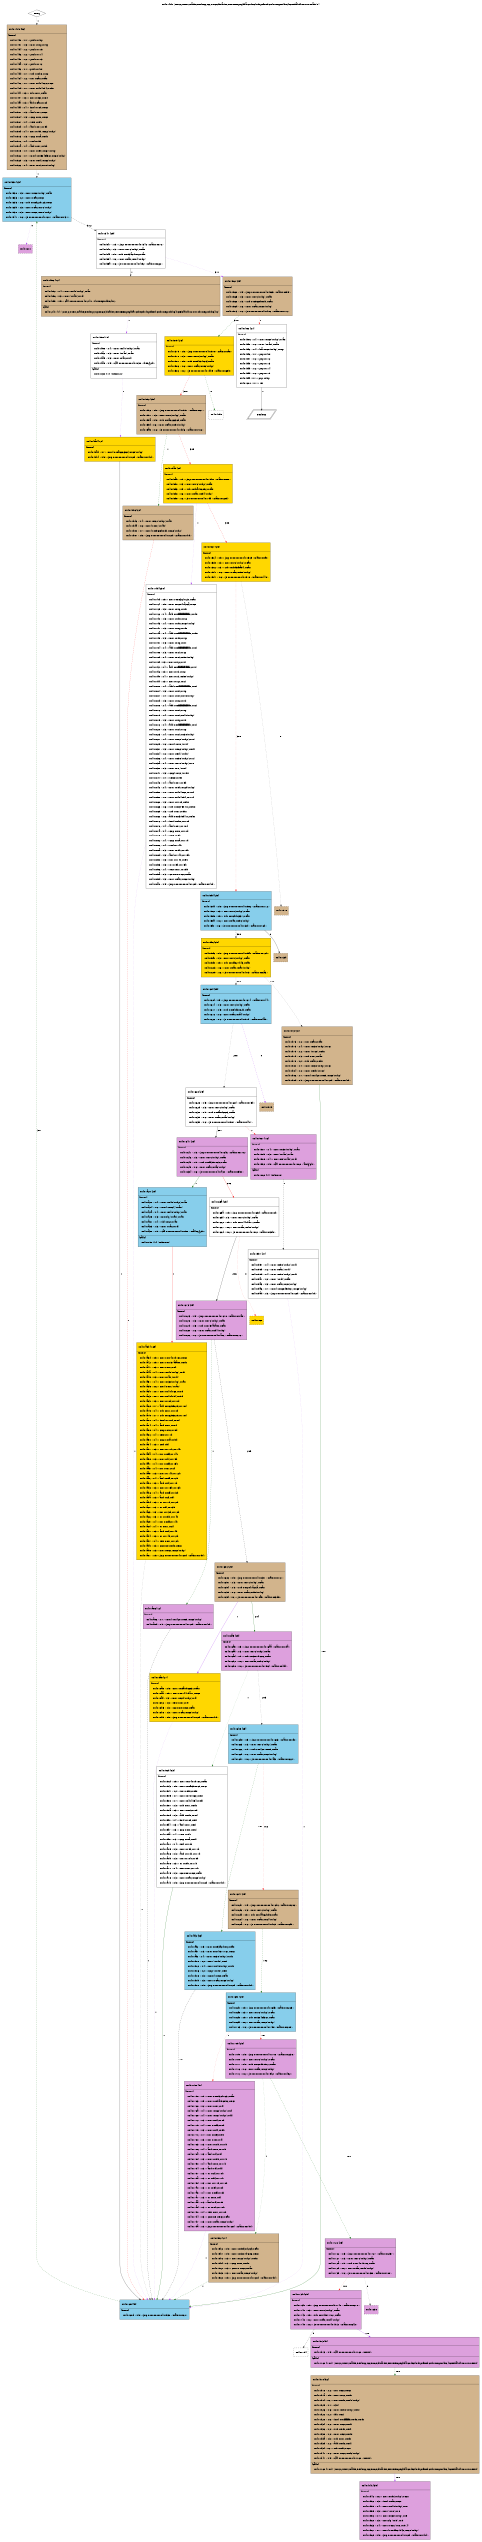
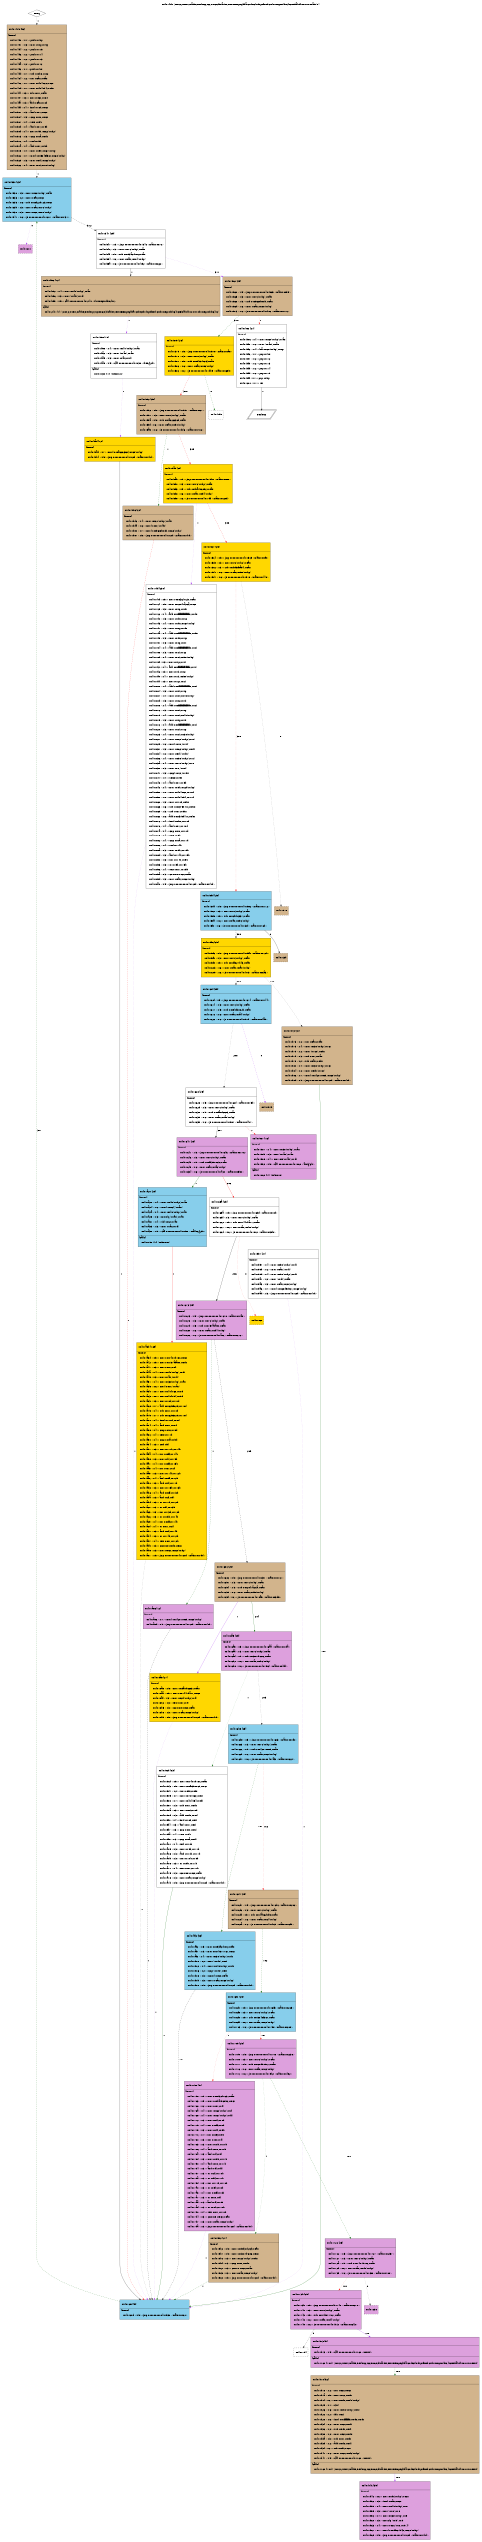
edge "0x401987 [16]" -> "0x401997 [27]": removed, label "1"
